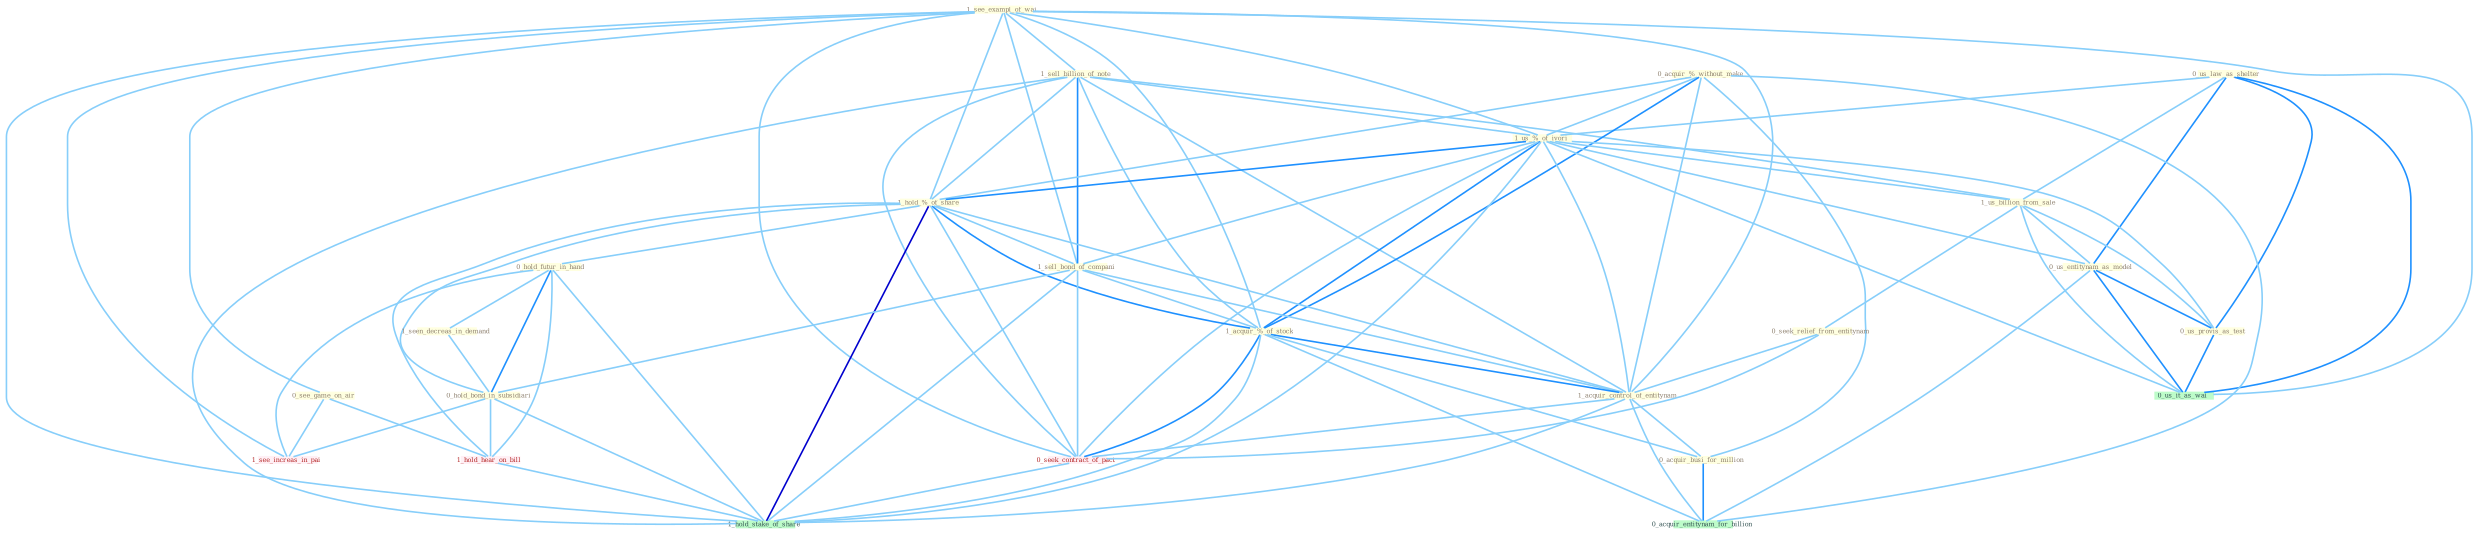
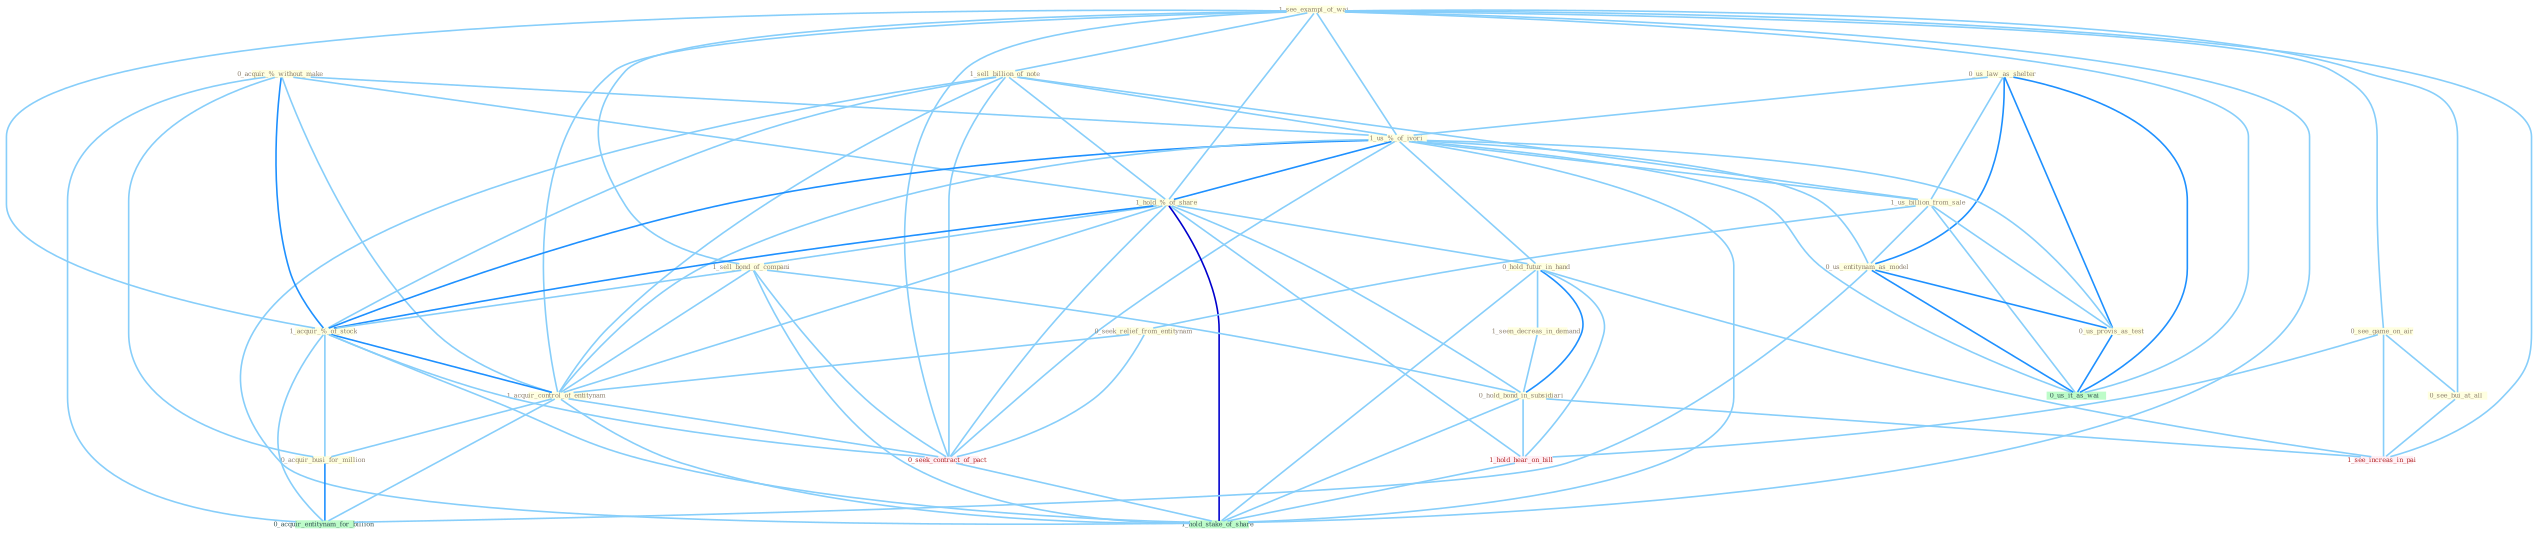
edge "1_sell_billion_of_note" -- "1_sell_bond_of_compani": removed
edge "1_us_%_of_ivori" -- "1_sell_bond_of_compani": now "1_us_%_of_ivori" -- "0_hold_futur_in_hand"
node "0_see_bui_at_all": added
edge "1_acquir_%_of_stock" -- "0_seek_contract_of_pact": color #1e90ff -> #87cefa
